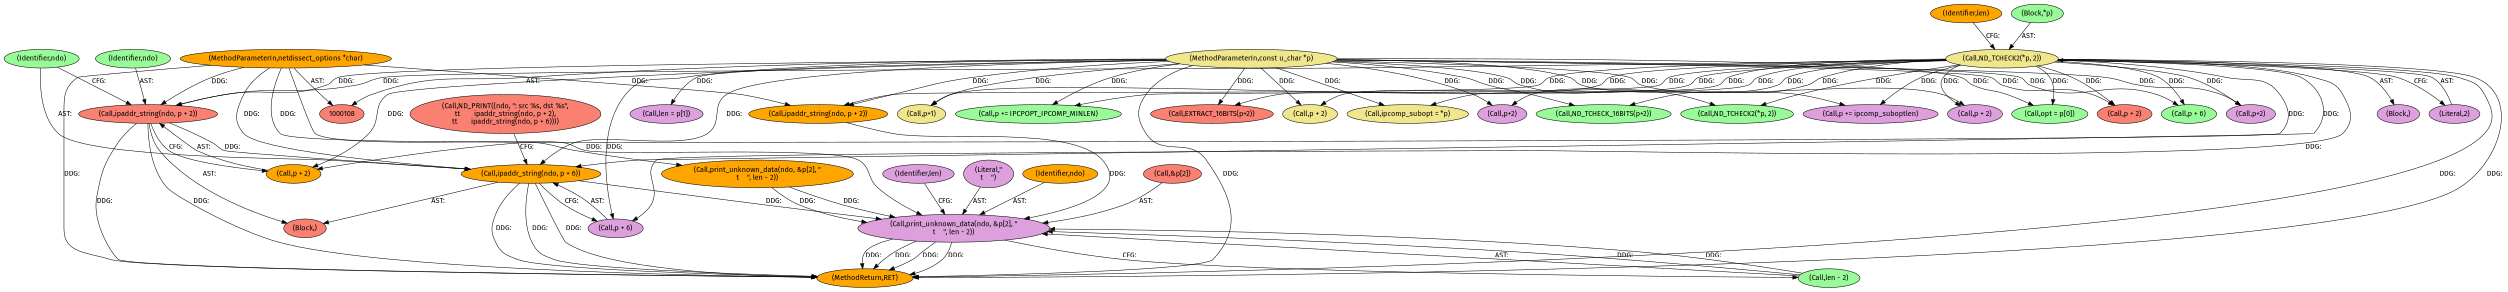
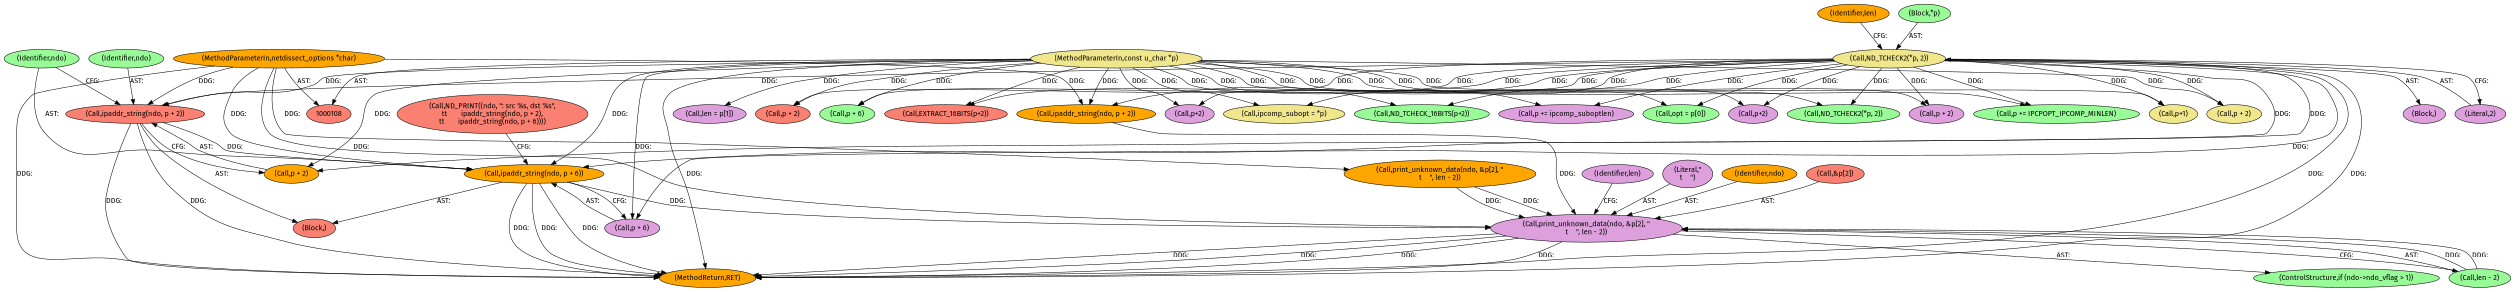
node "(ControlStructure,if (ndo->ndo_vflag > 1))": added
